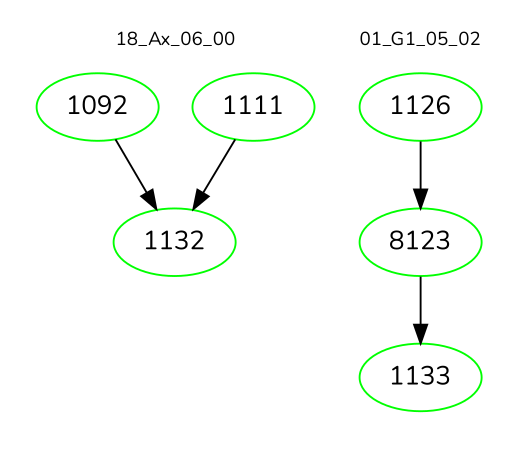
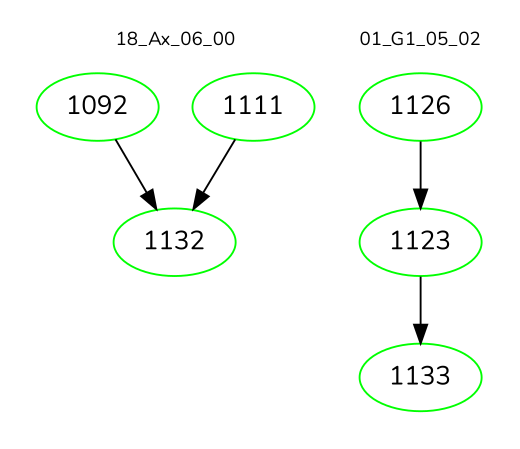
node "8123": label "8123" -> "1123"
